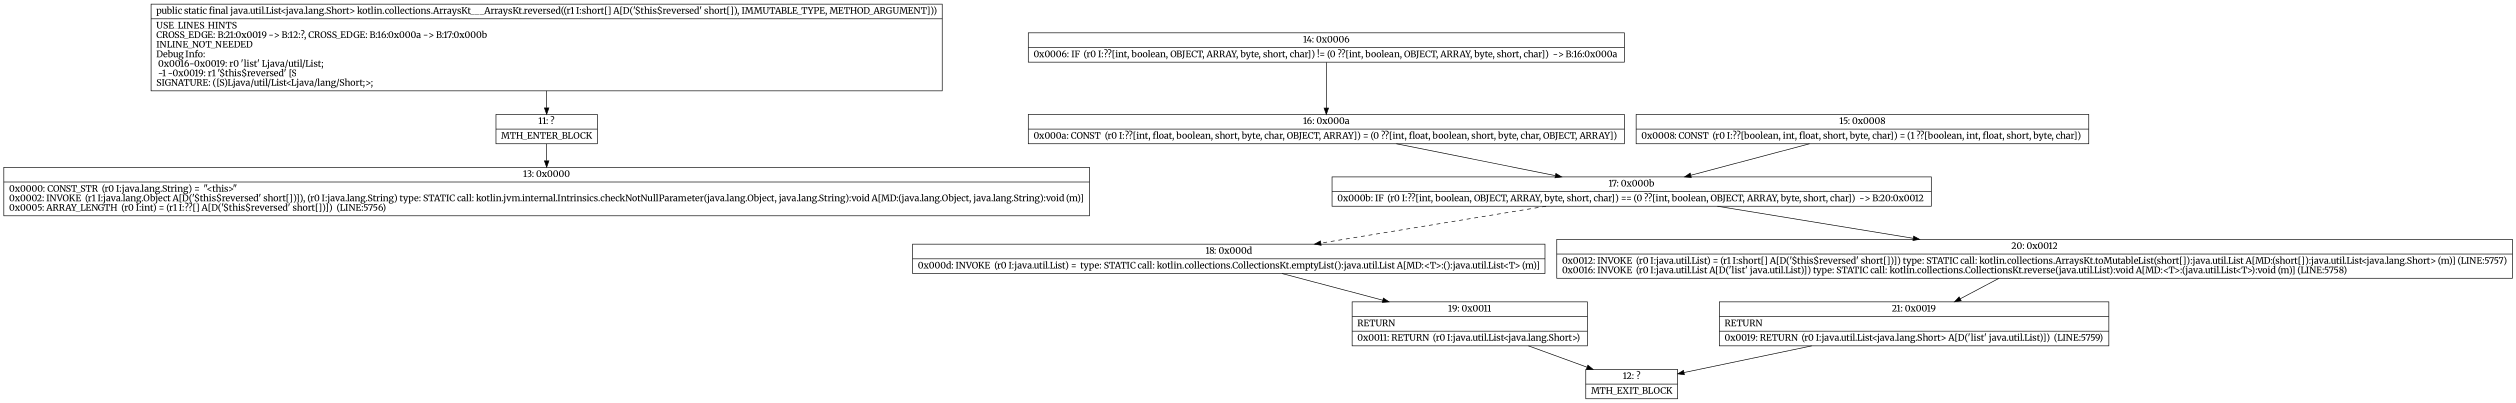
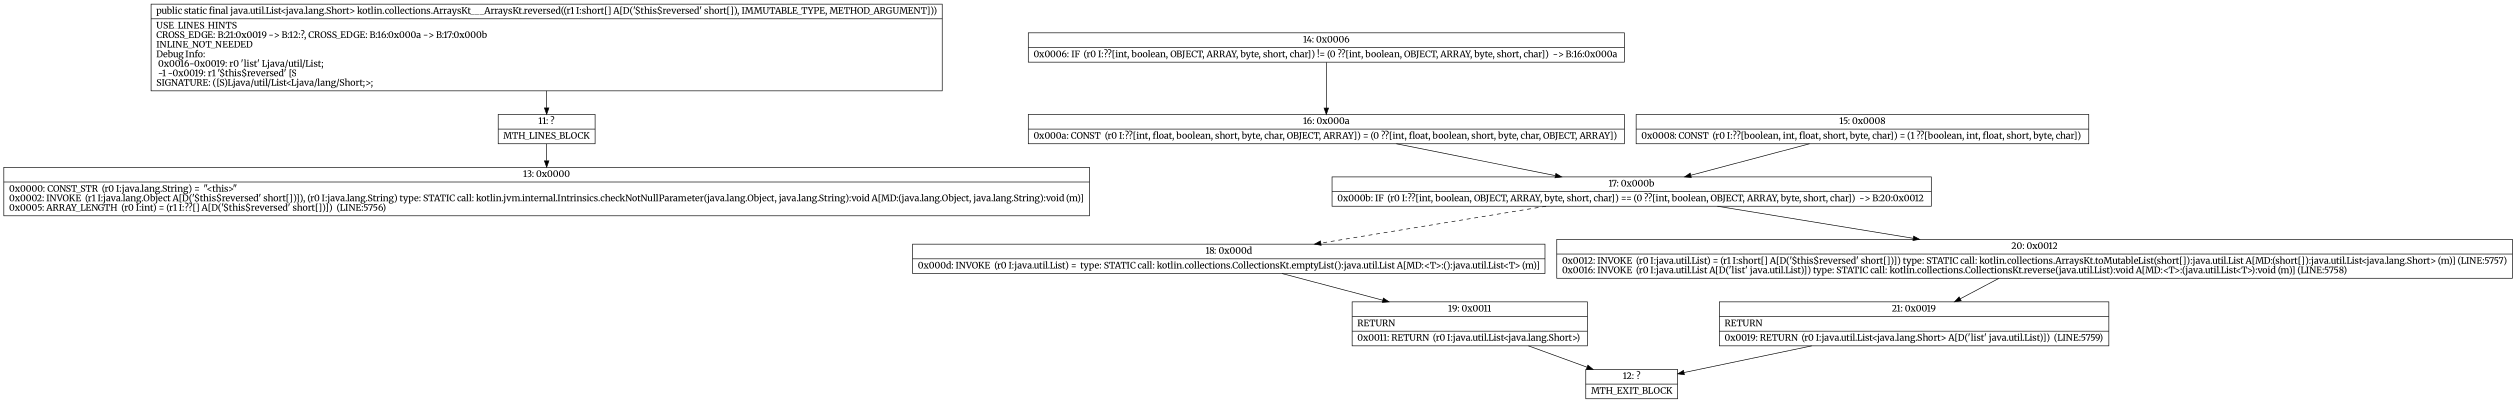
node "11: ?": text "MTH_ENTER_BLOCK" -> "MTH_LINES_BLOCK"
